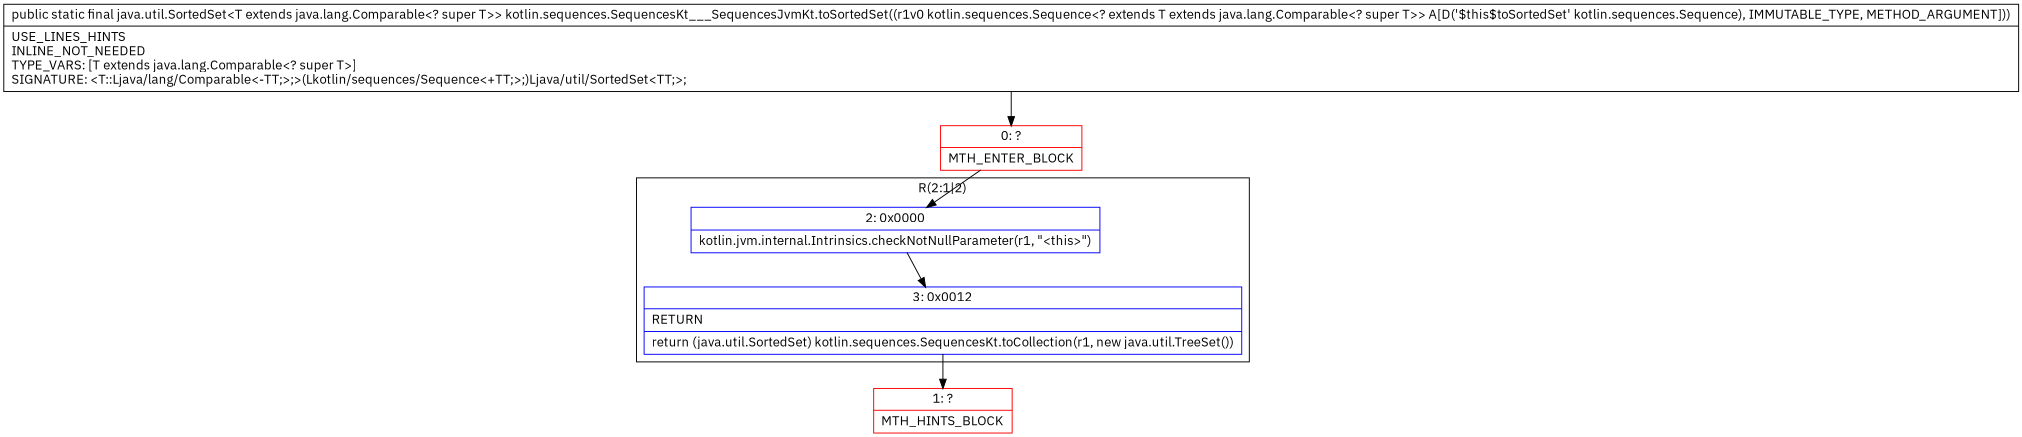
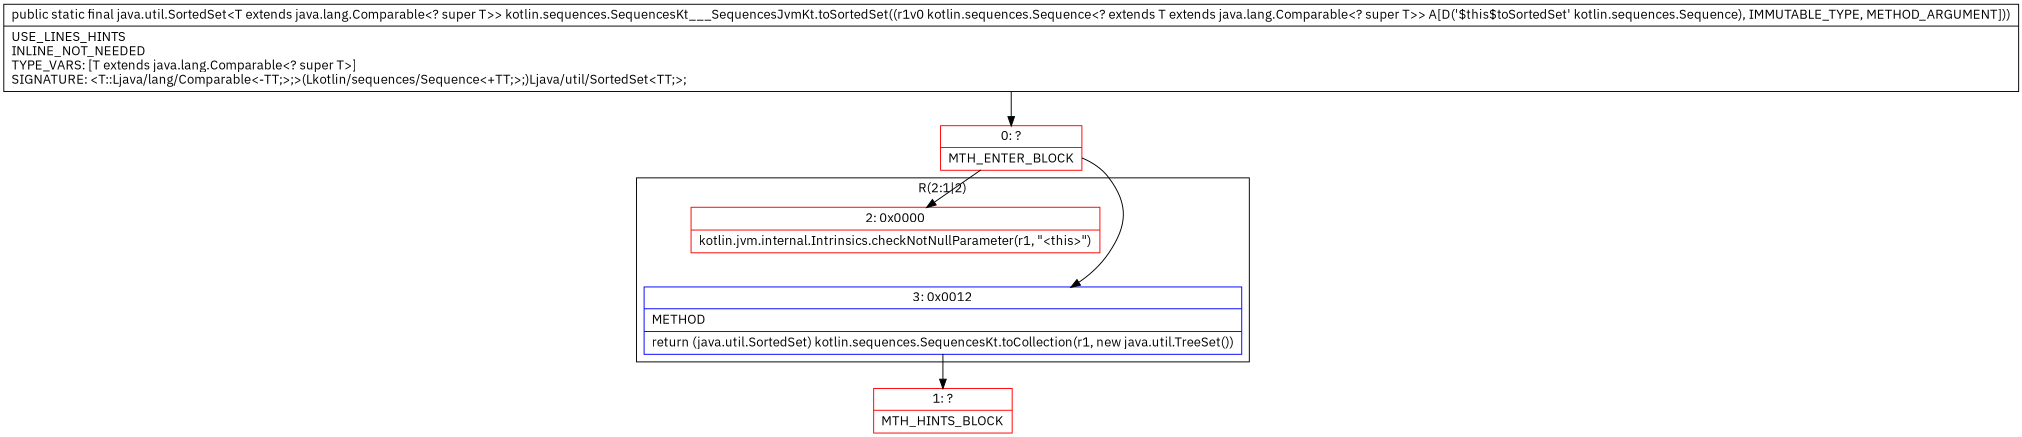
node "2: 0x0000": color blue -> red
edge "2: 0x0000" -> "3: 0x0012": now "0: ?" -> "3: 0x0012"
node "3: 0x0012": text "RETURN" -> "METHOD"
